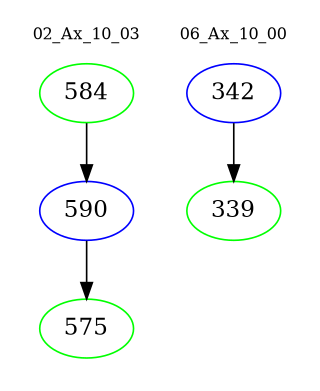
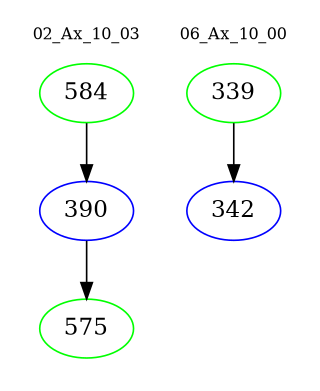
edge "342" -> "339": reversed
node "590": label "590" -> "390"
